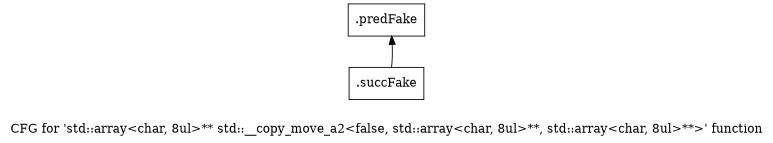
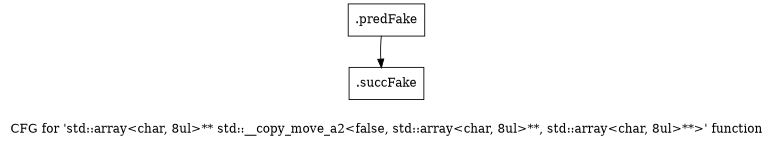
edge ".succFake" -> ".predFake": reversed
